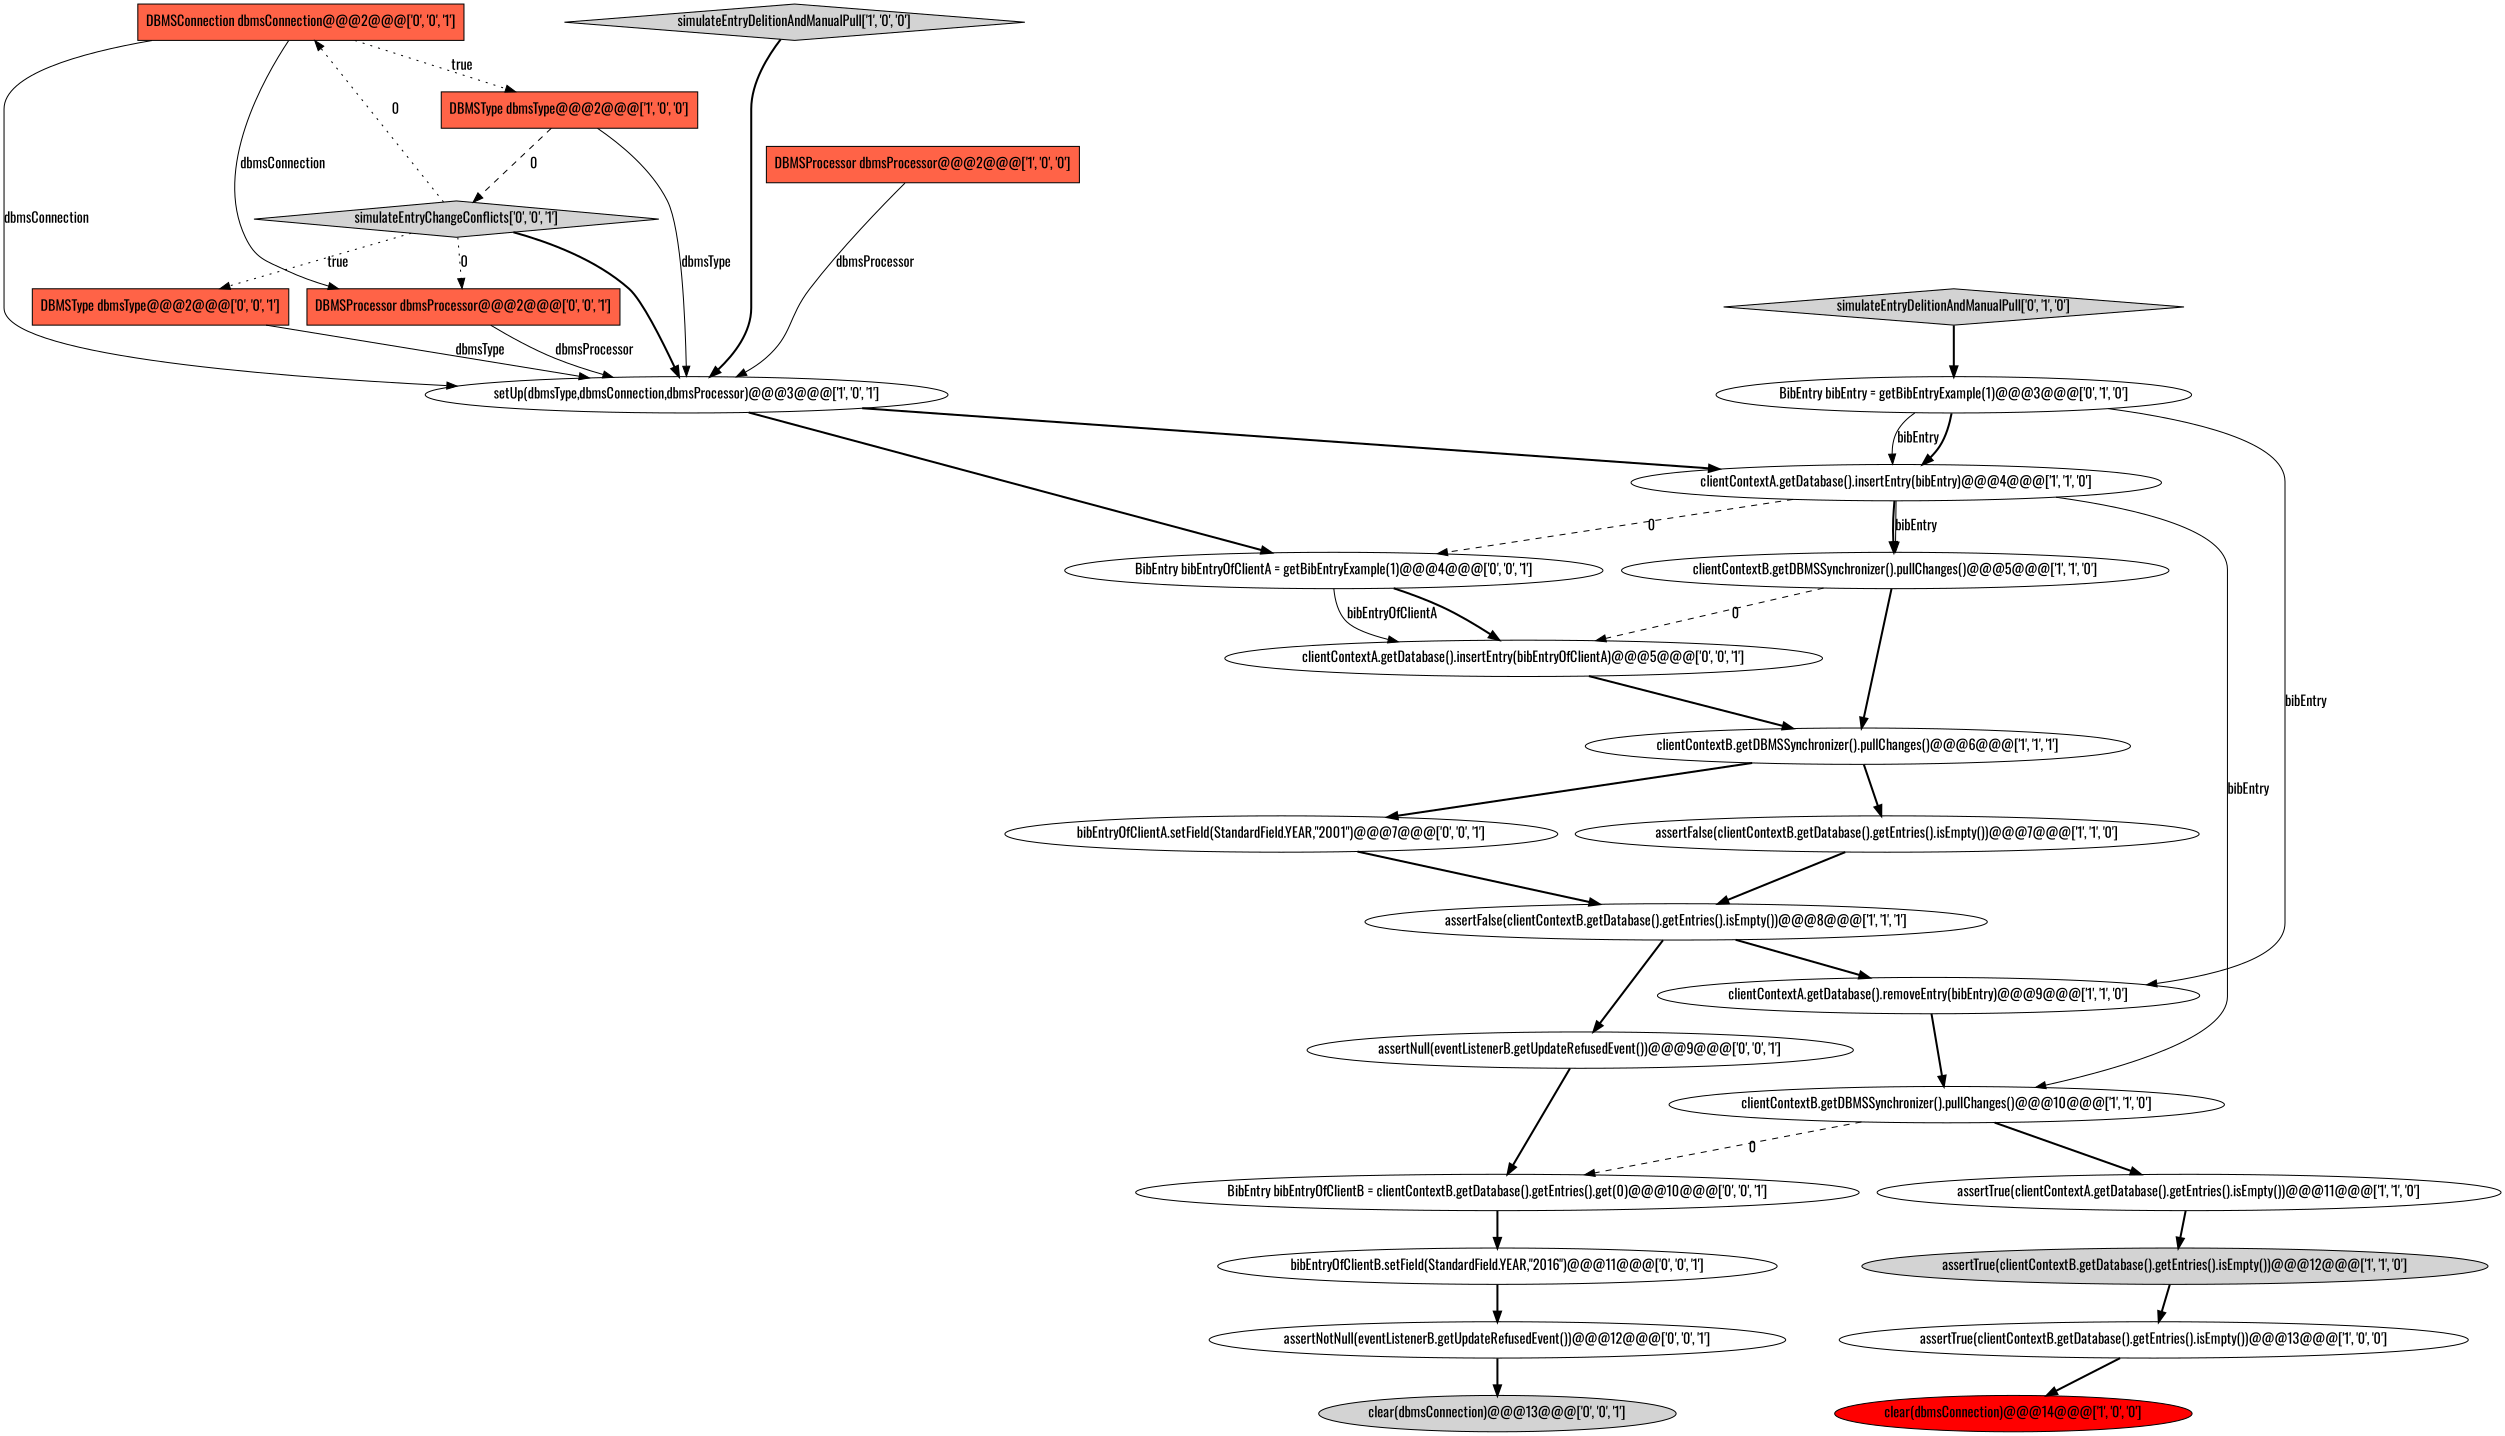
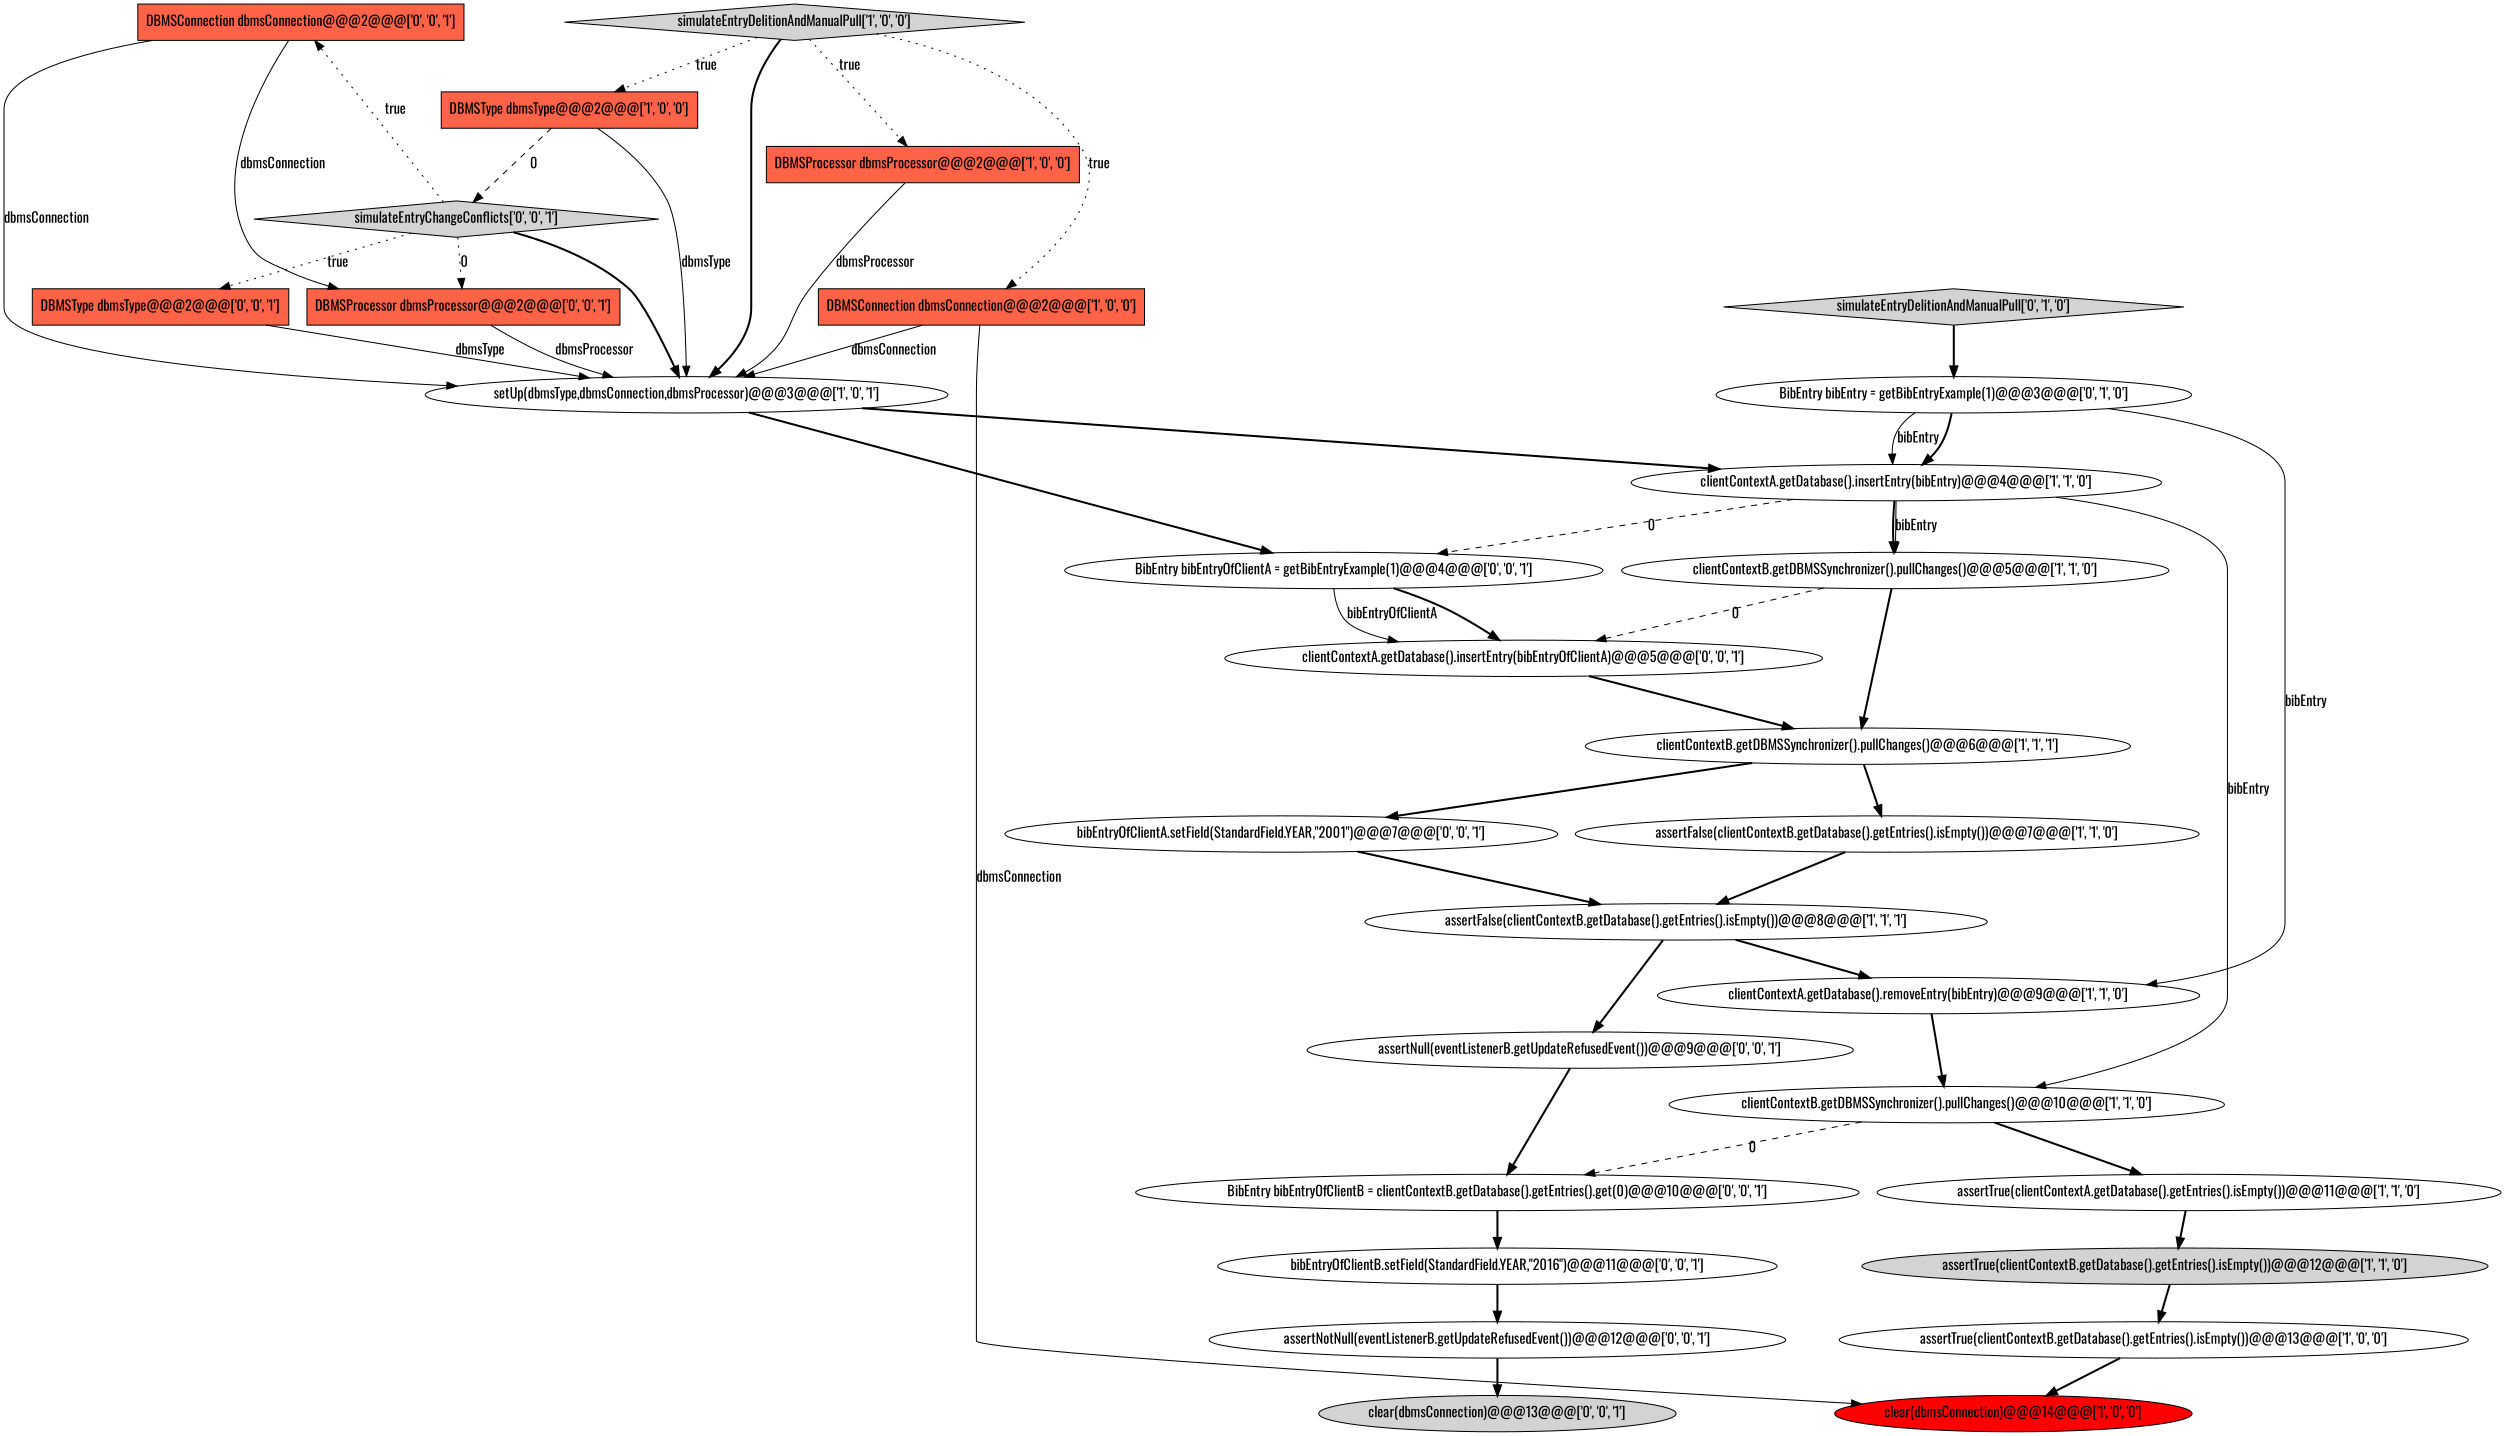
edge "DBMSConnection dbmsConnection@@@2@@@['0', '0', '1']" -> "DBMSType dbmsType@@@2@@@['1', '0', '0']": now "simulateEntryDelitionAndManualPull['1', '0', '0']" -> "DBMSType dbmsType@@@2@@@['1', '0', '0']"
edge "simulateEntryDelitionAndManualPull['1', '0', '0']" -> "DBMSProcessor dbmsProcessor@@@2@@@['1', '0', '0']": added, label "true"
edge "simulateEntryChangeConflicts['0', '0', '1']" -> "DBMSConnection dbmsConnection@@@2@@@['0', '0', '1']": label "0" -> "true"
node "DBMSConnection dbmsConnection@@@2@@@['1', '0', '0']": added
